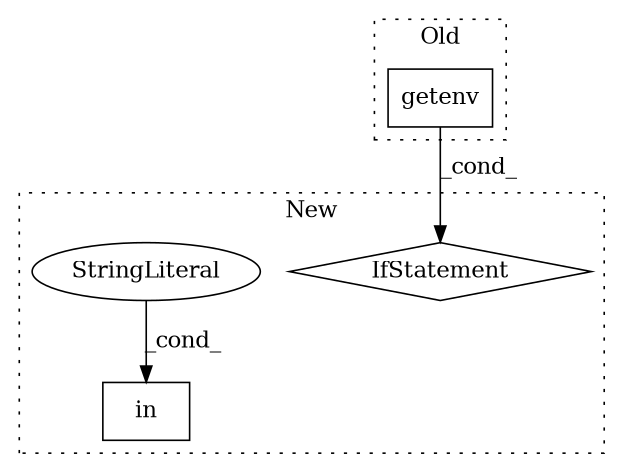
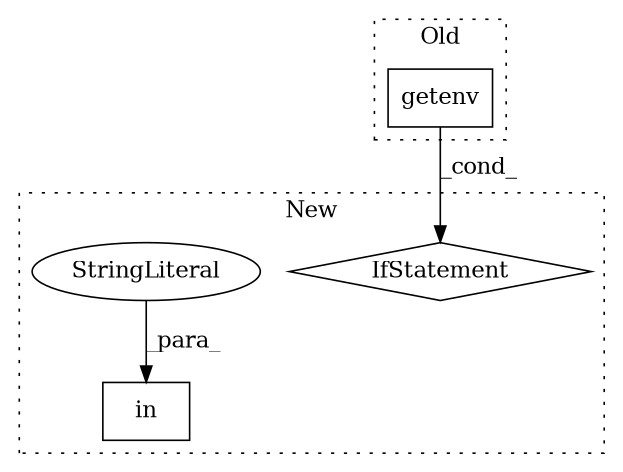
edge "StringLiteral" -> "in": label "_cond_" -> "_para_"
